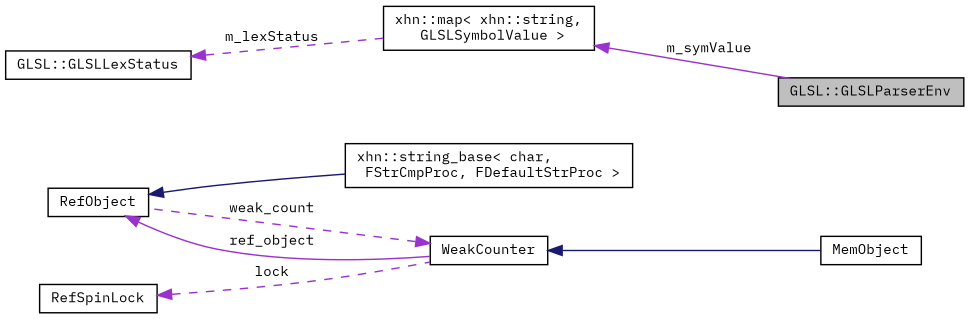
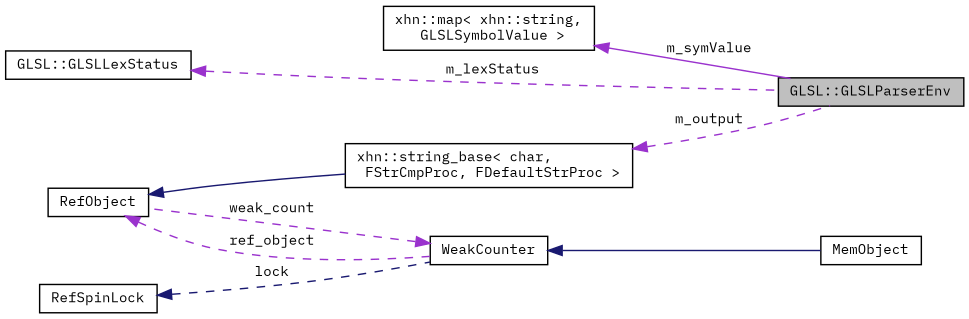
edge "xhn::map< xhn::string, GLSLSymbolValue >" -> "GLSL::GLSLLexStatus": now "GLSL::GLSLParserEnv" -> "GLSL::GLSLLexStatus"
edge "GLSL::GLSLParserEnv" -> "xhn::string_base< char, FStrCmpProc, FDefaultStrProc >": added, label "m_output"
edge "WeakCounter" -> "RefObject": style solid -> dashed
edge "WeakCounter" -> "RefSpinLock": color darkorchid3 -> midnightblue
